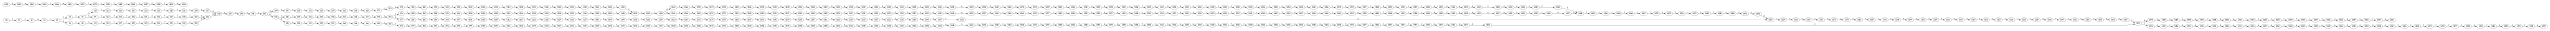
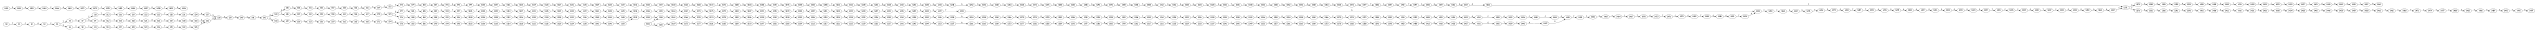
edge "S158" -> "S161": reversed
